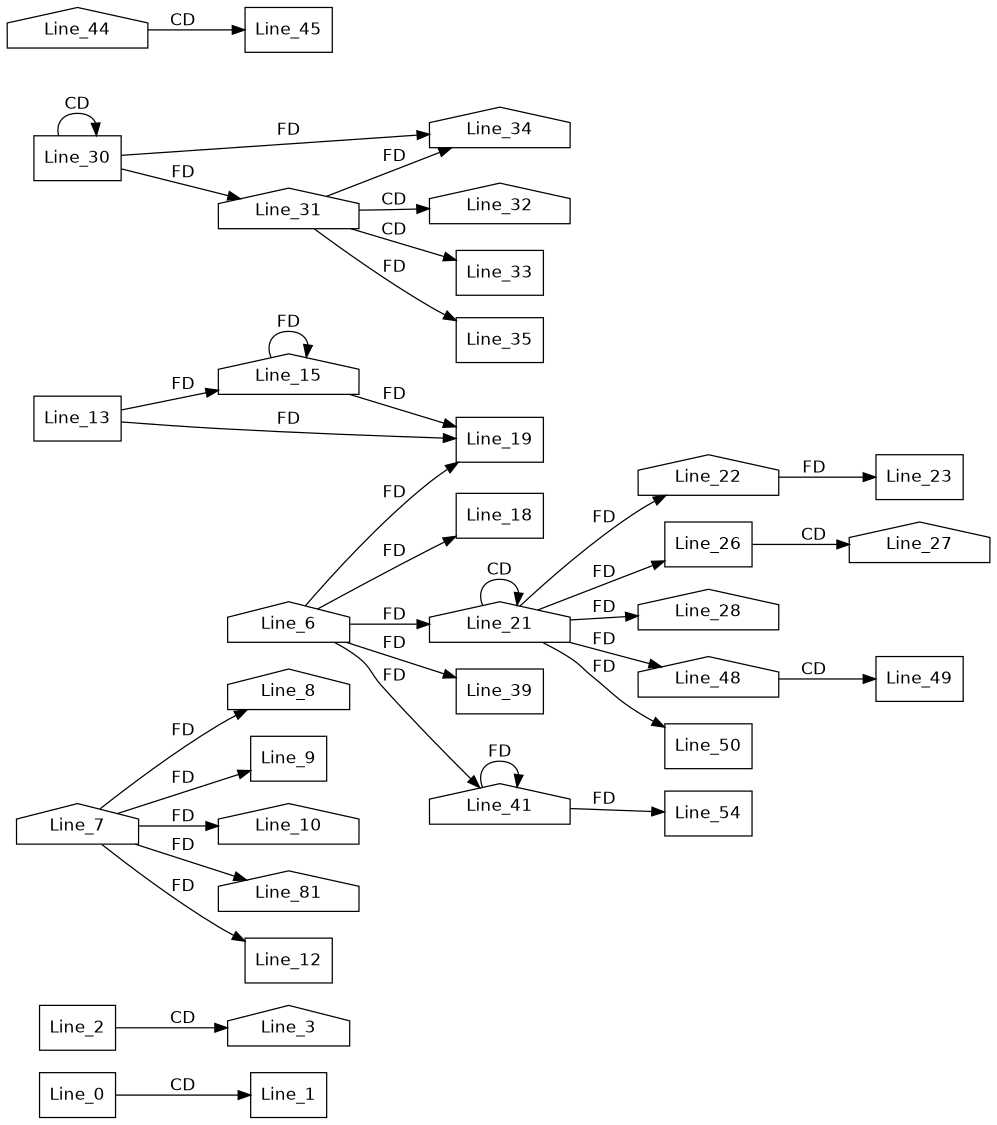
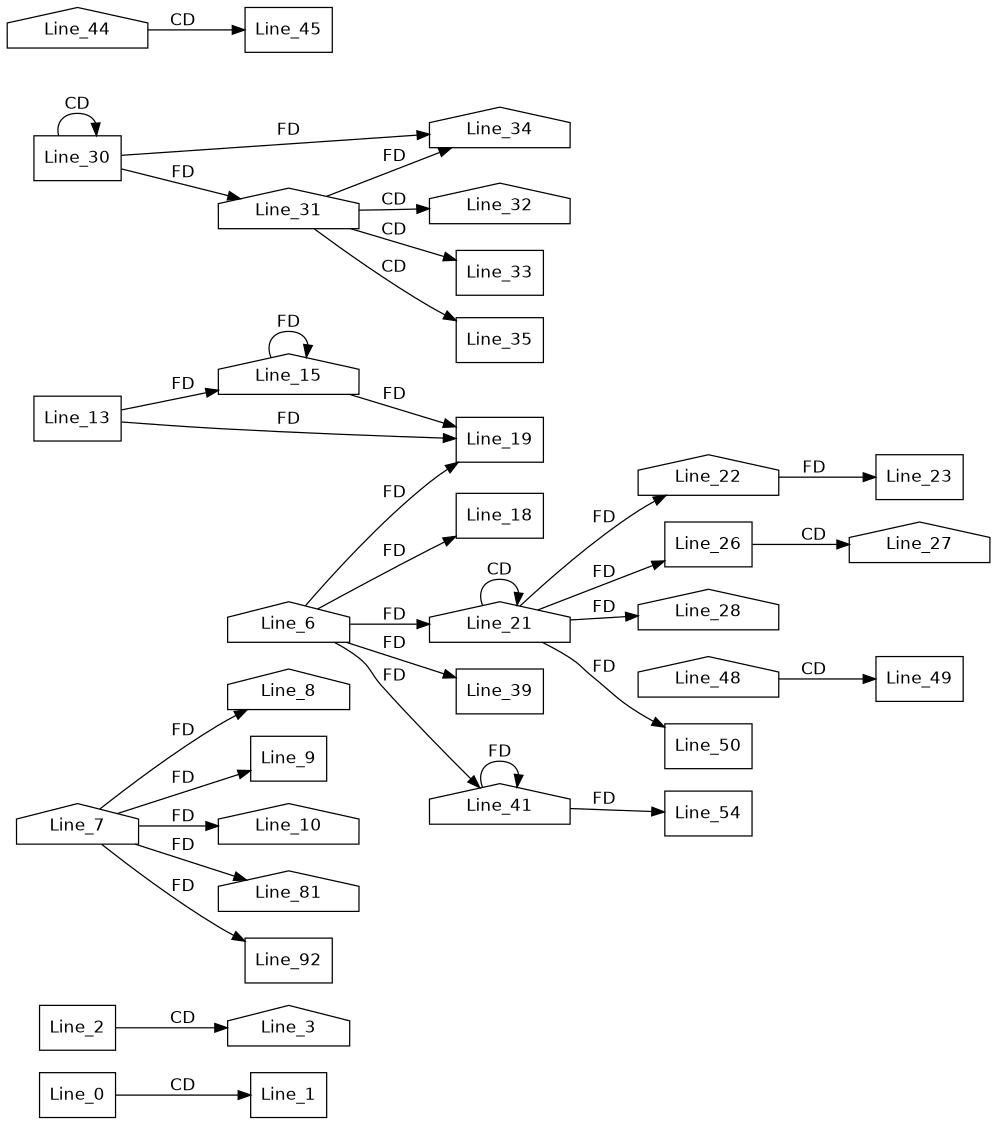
edge "Line_31" -> "Line_35": label "FD" -> "CD"
edge "Line_21" -> "Line_48": removed, label "FD"
node "Line_12": label "Line_12" -> "Line_92"
